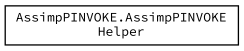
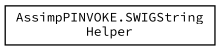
node "AssimpPINVOKE.AssimpPINVOKE Helper": label "AssimpPINVOKE.AssimpPINVOKE Helper" -> "AssimpPINVOKE.SWIGString Helper"
